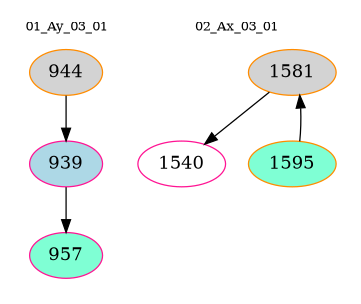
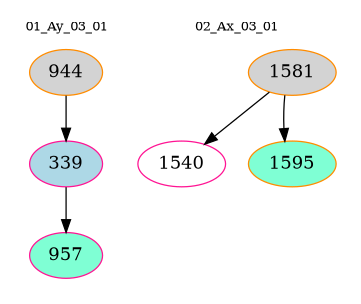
edge "1595" -> "1581": reversed
node "939": label "939" -> "339"
